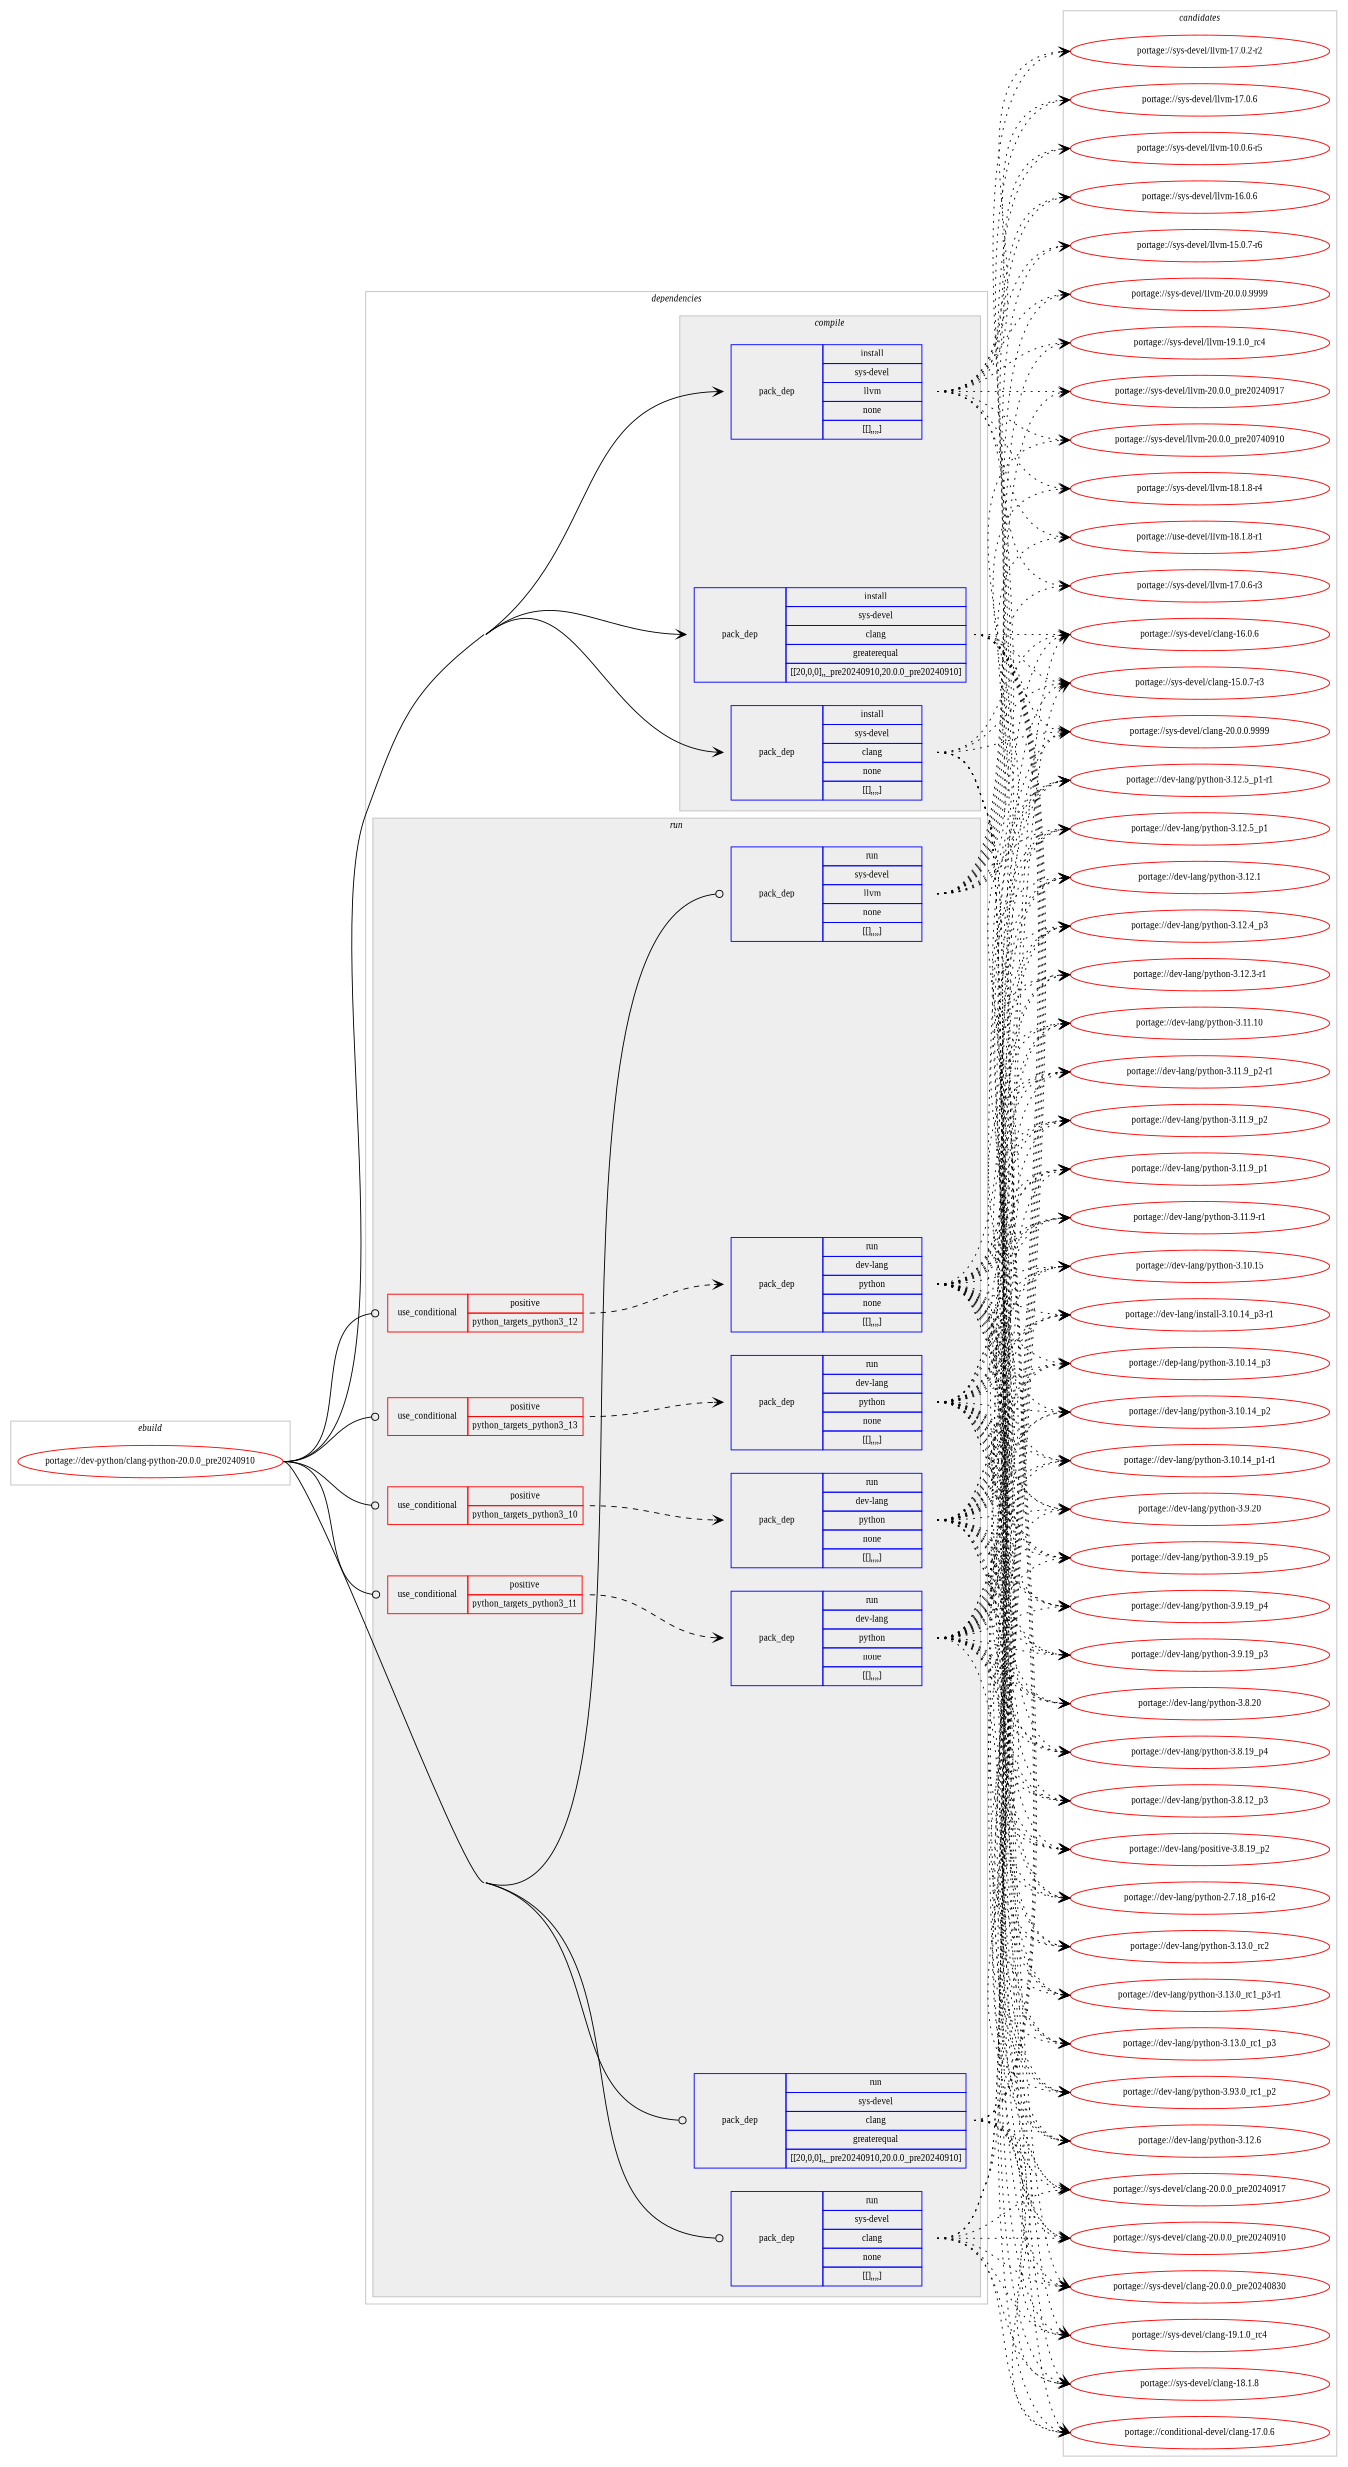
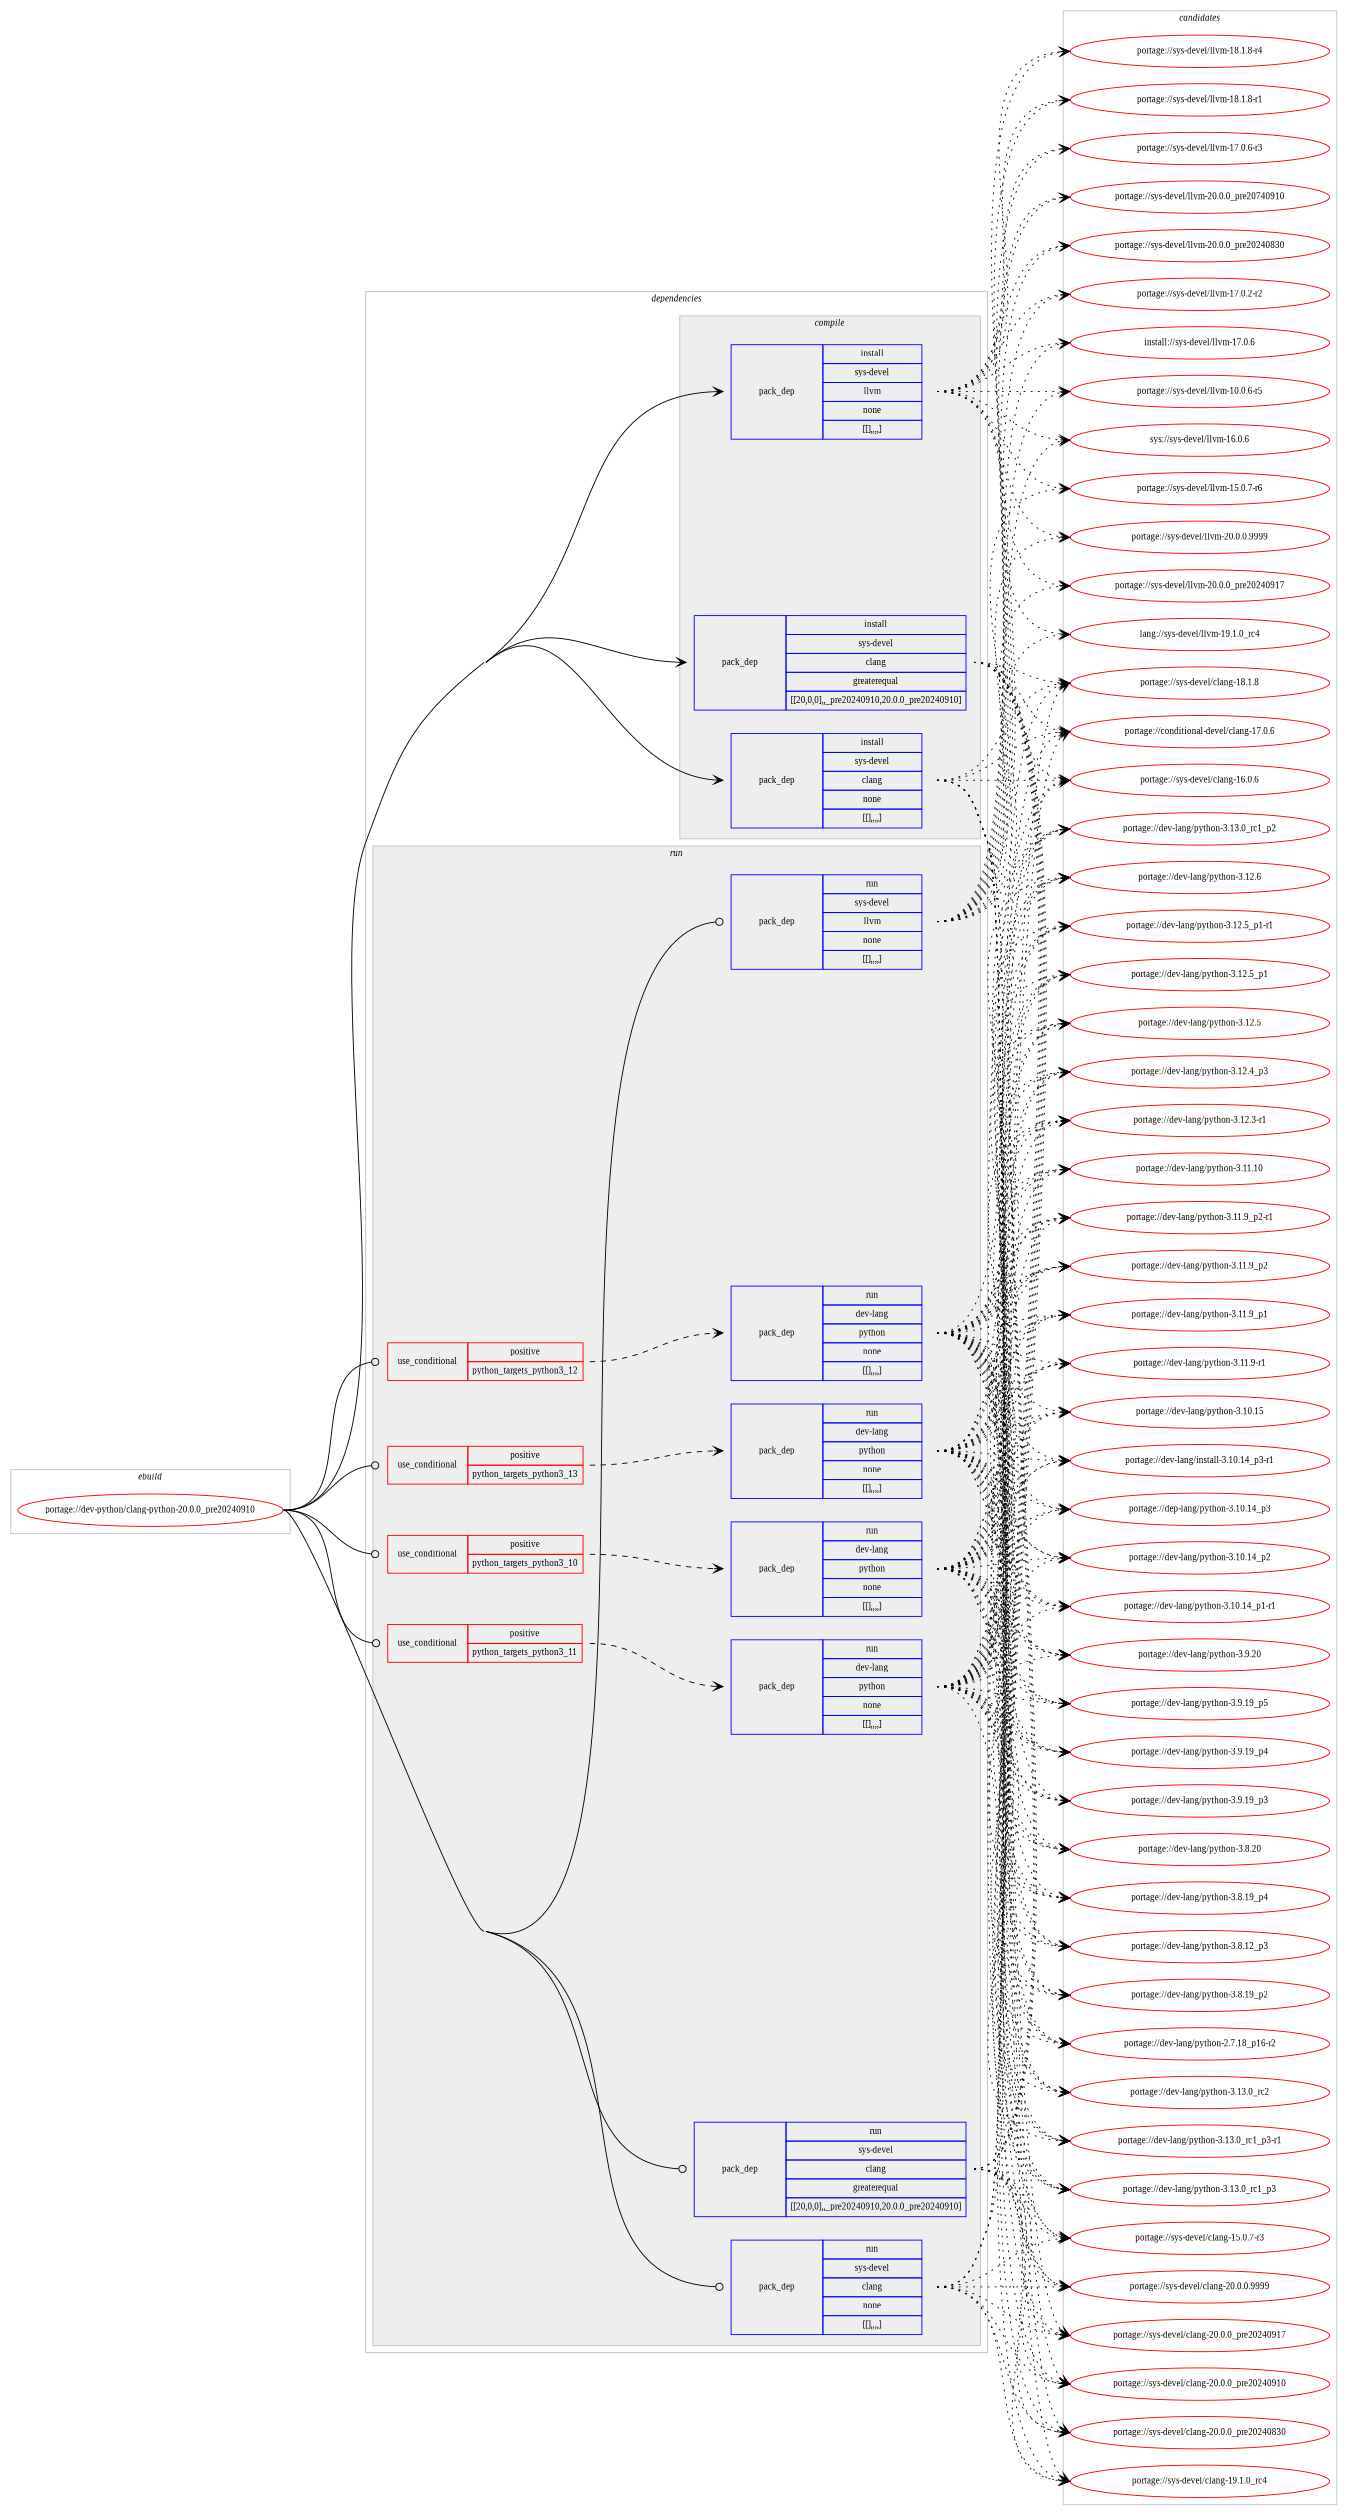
node "portage://sys-devel/llvm-17.0.6": label "portage://sys-devel/llvm-17.0.6" -> "install://sys-devel/llvm-17.0.6"
node "portage://sys-devel/llvm-16.0.6": label "portage://sys-devel/llvm-16.0.6" -> "sys://sys-devel/llvm-16.0.6"
node "portage://sys-devel/llvm-20.0.0_pre20240830": added
node "portage://sys-devel/llvm-19.1.0_rc4": label "portage://sys-devel/llvm-19.1.0_rc4" -> "lang://sys-devel/llvm-19.1.0_rc4"
node "portage://use-devel/llvm-18.1.8-r1": label "portage://use-devel/llvm-18.1.8-r1" -> "portage://sys-devel/llvm-18.1.8-r1"
node "portage://dev-lang/python-3.12.1": label "portage://dev-lang/python-3.12.1" -> "portage://dev-lang/python-3.12.5"
node "portage://dev-lang/positive-3.8.19_p2": label "portage://dev-lang/positive-3.8.19_p2" -> "portage://dev-lang/python-3.8.19_p2"
node "portage://dev-lang/python-3.93.0_rc1_p2": label "portage://dev-lang/python-3.93.0_rc1_p2" -> "portage://dev-lang/python-3.13.0_rc1_p2"
